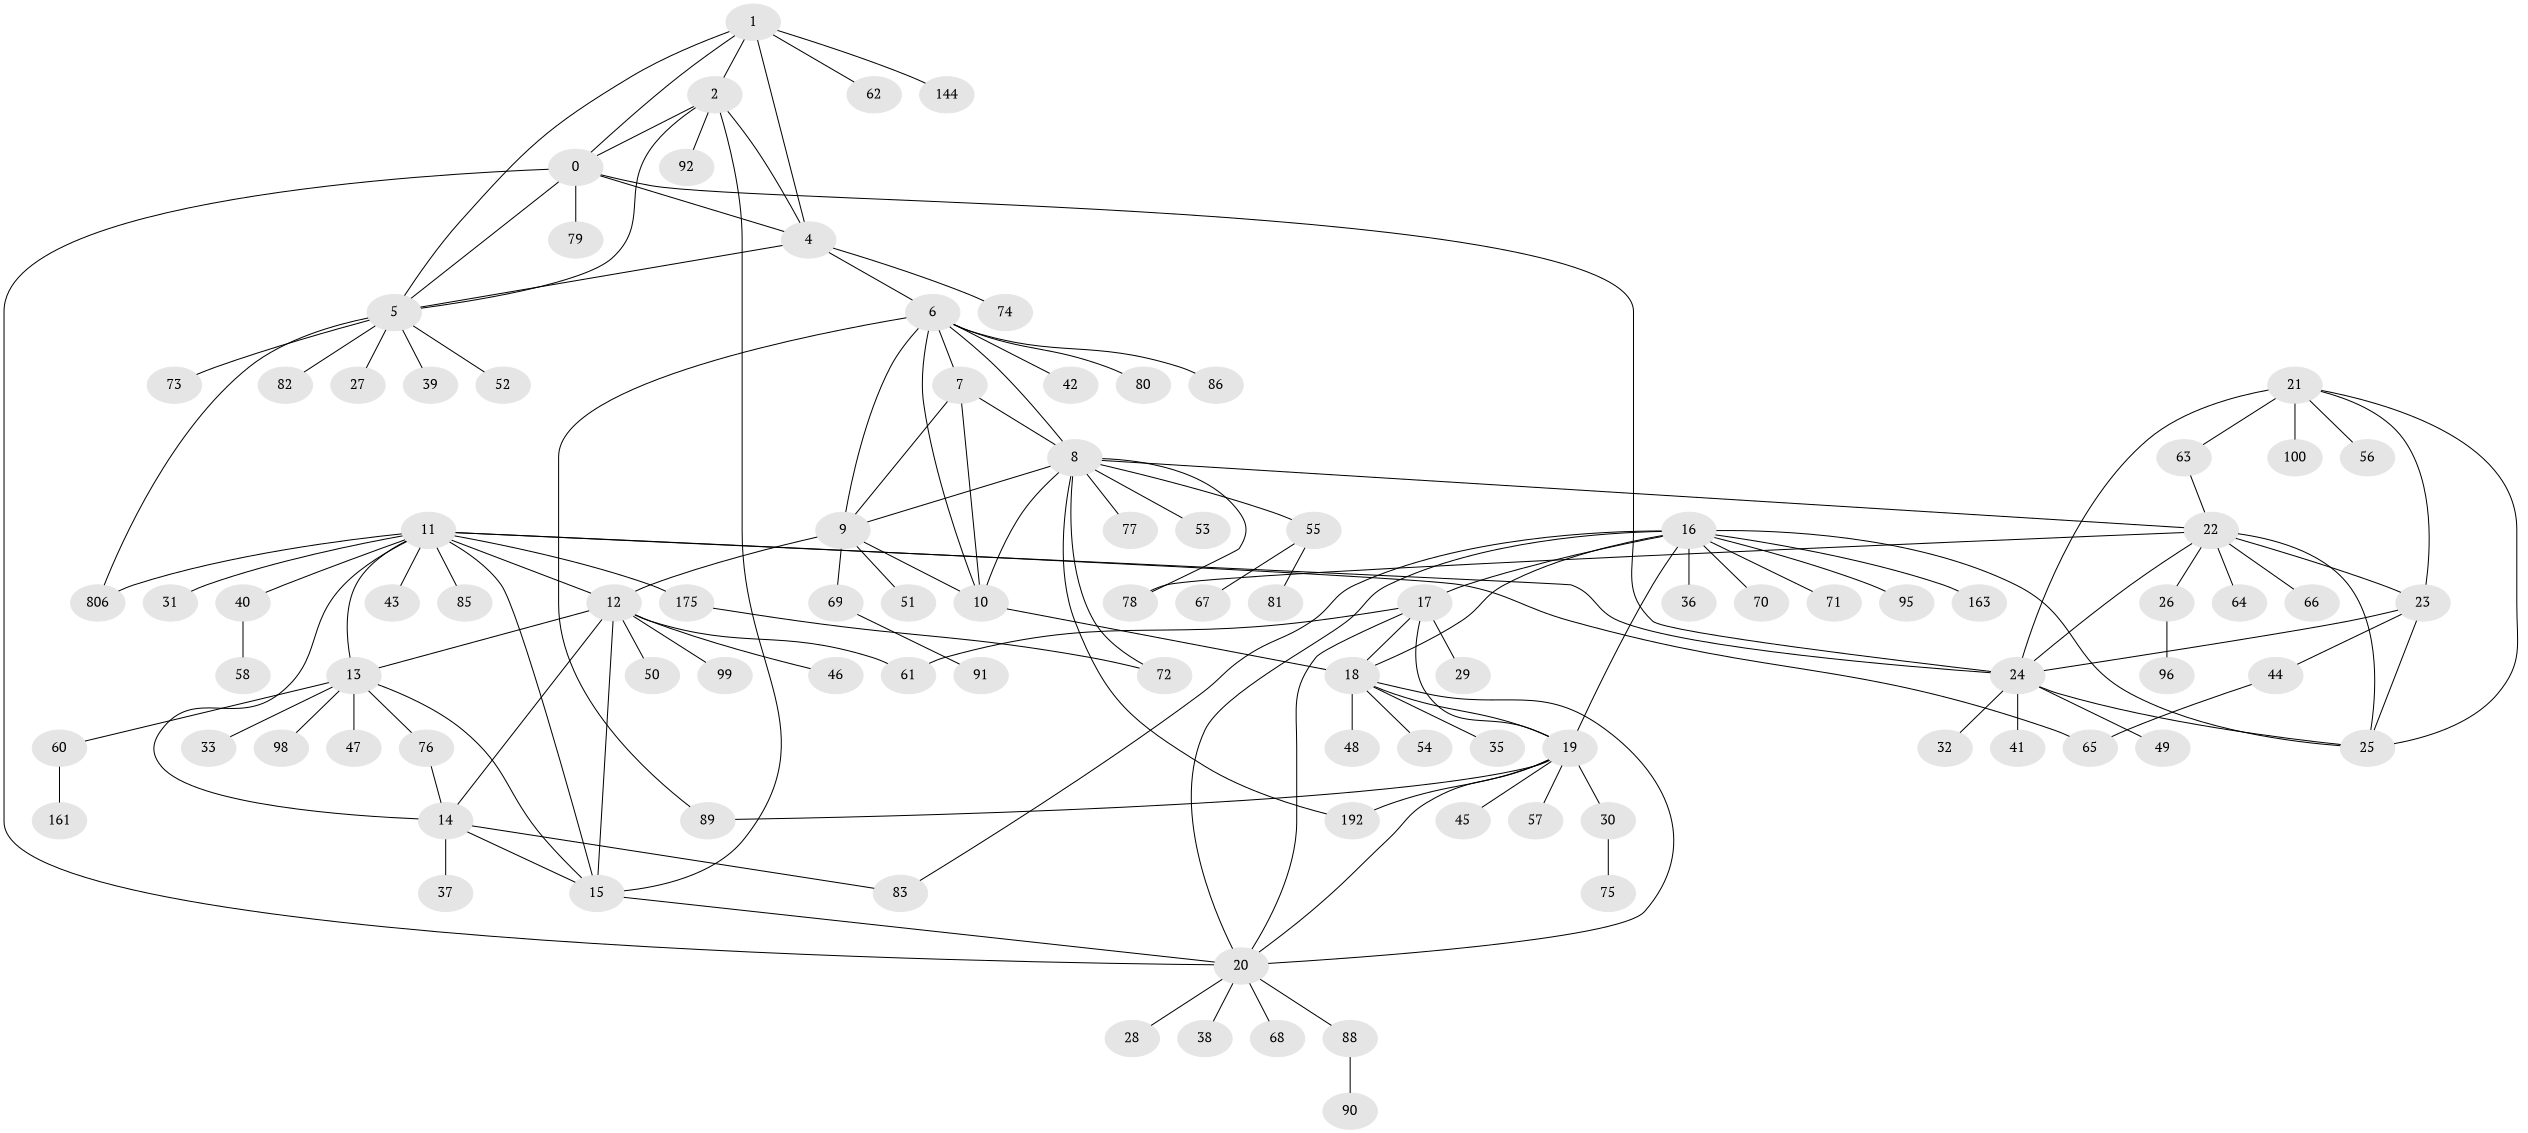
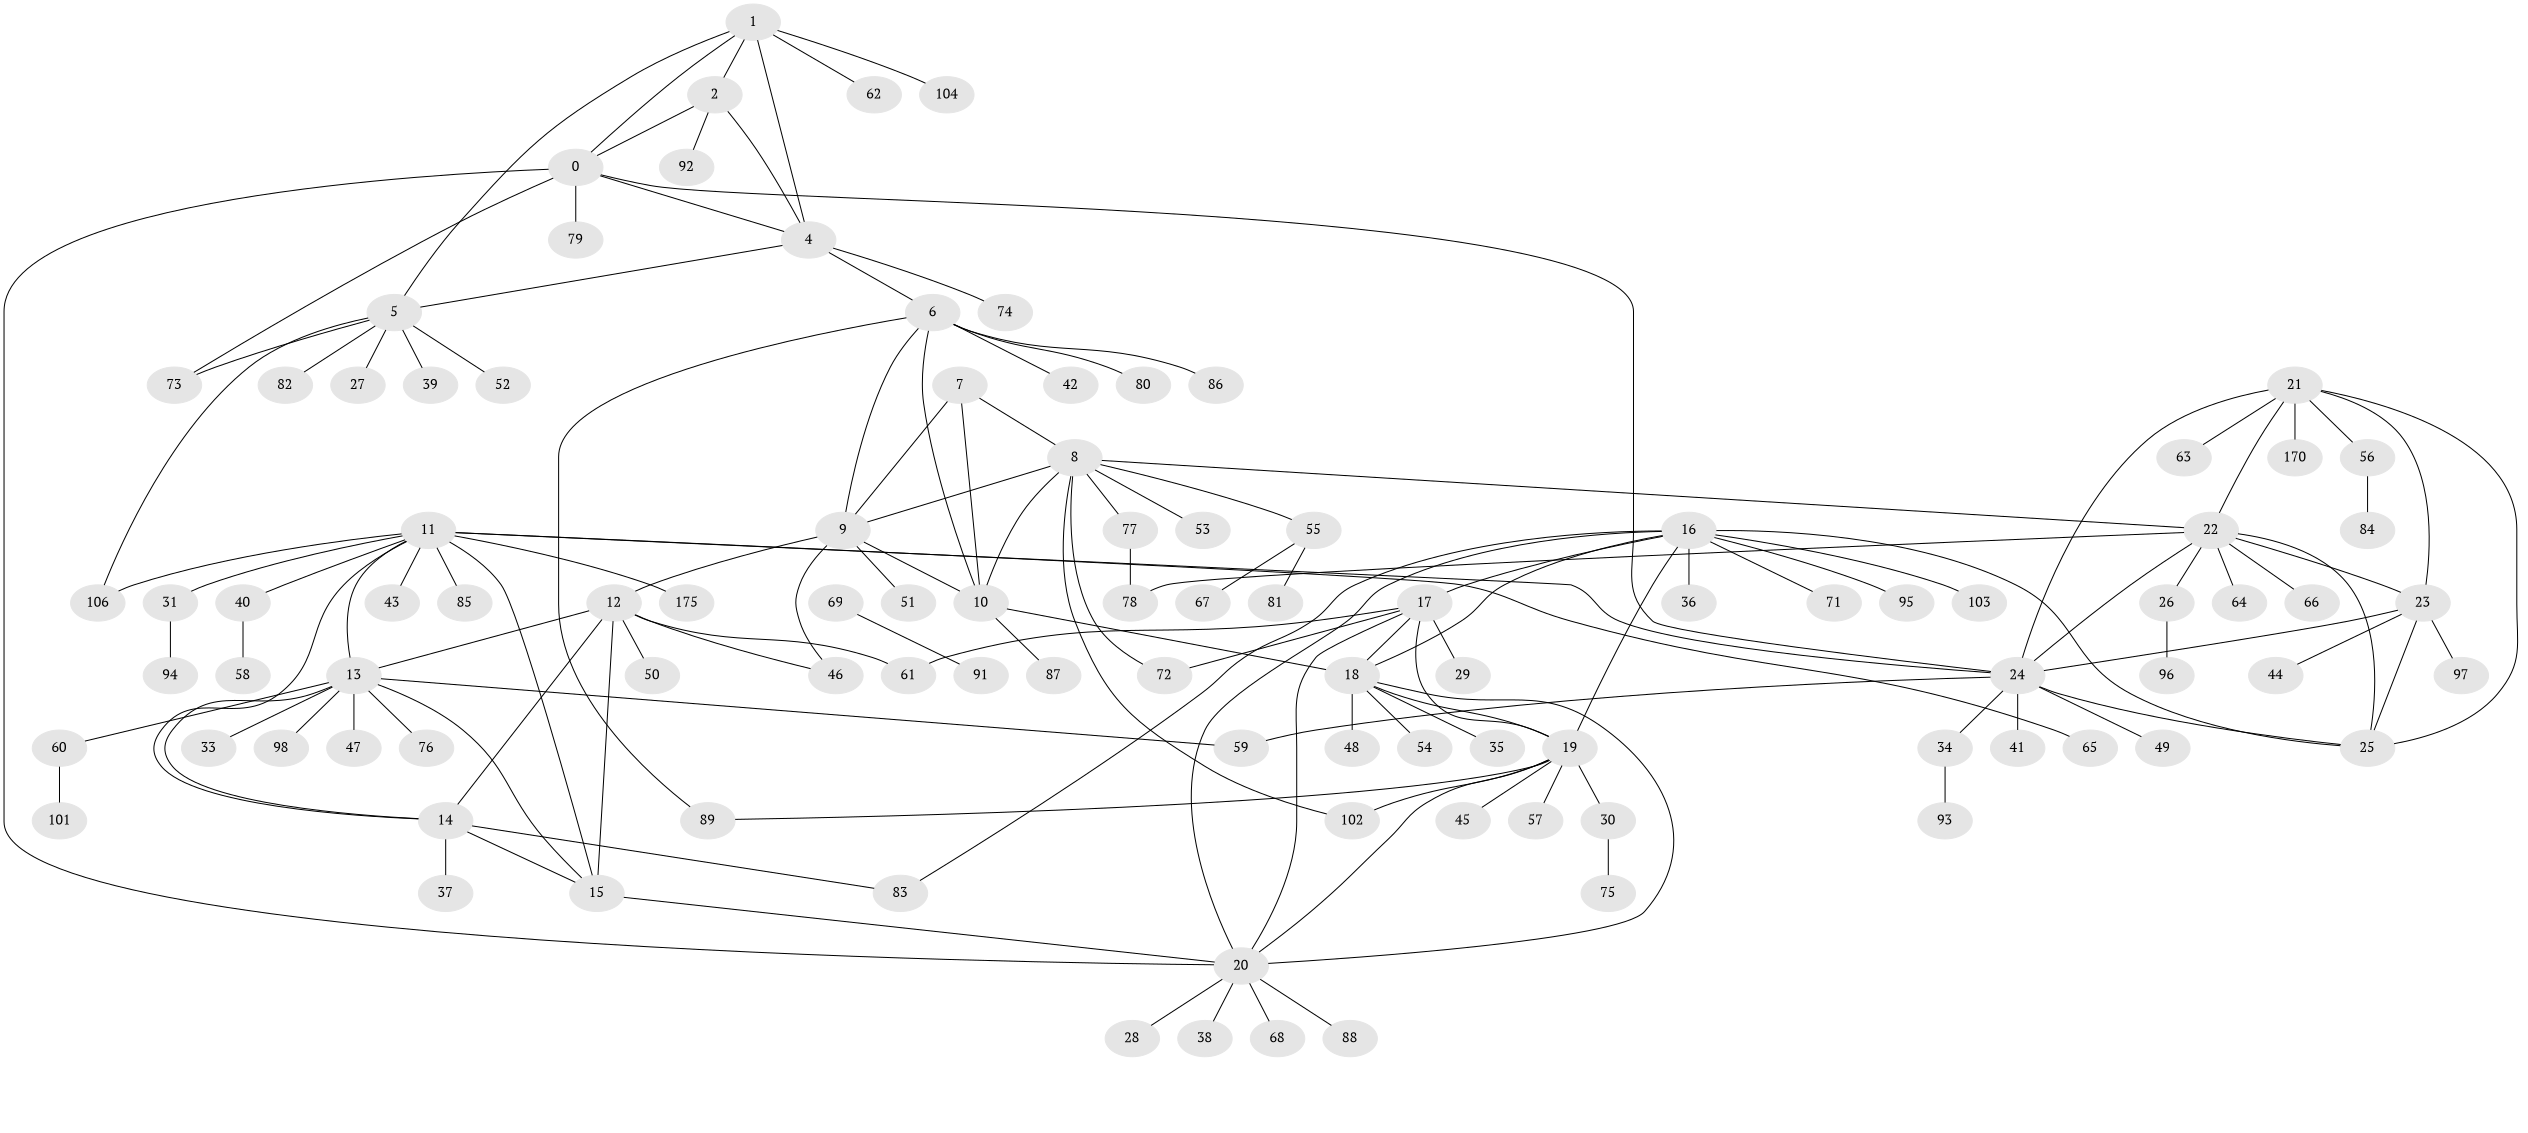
node "144": label "144" -> "104"
edge "0" -- "5": now "0" -- "73"
edge "2" -- "5": removed
edge "6" -- "7": removed
edge "6" -- "8": removed
node "100": label "100" -> "170"
edge "63" -- "22": now "21" -- "22"
edge "8" -- "78": now "77" -- "78"
edge "2" -- "15": removed
node "84": added
edge "11" -- "12": removed
edge "9" -- "69": now "9" -- "46"
node "806": label "806" -> "106"
node "70": removed
node "163": label "163" -> "103"
edge "175" -- "72": now "17" -- "72"
node "94": added
node "99": removed
node "87": added
node "97": added
edge "44" -- "65": removed
node "59": added
node "32": label "32" -> "34"
edge "76" -- "14": now "13" -- "14"
node "161": label "161" -> "101"
node "192": label "192" -> "102"
node "93": added
node "90": removed
